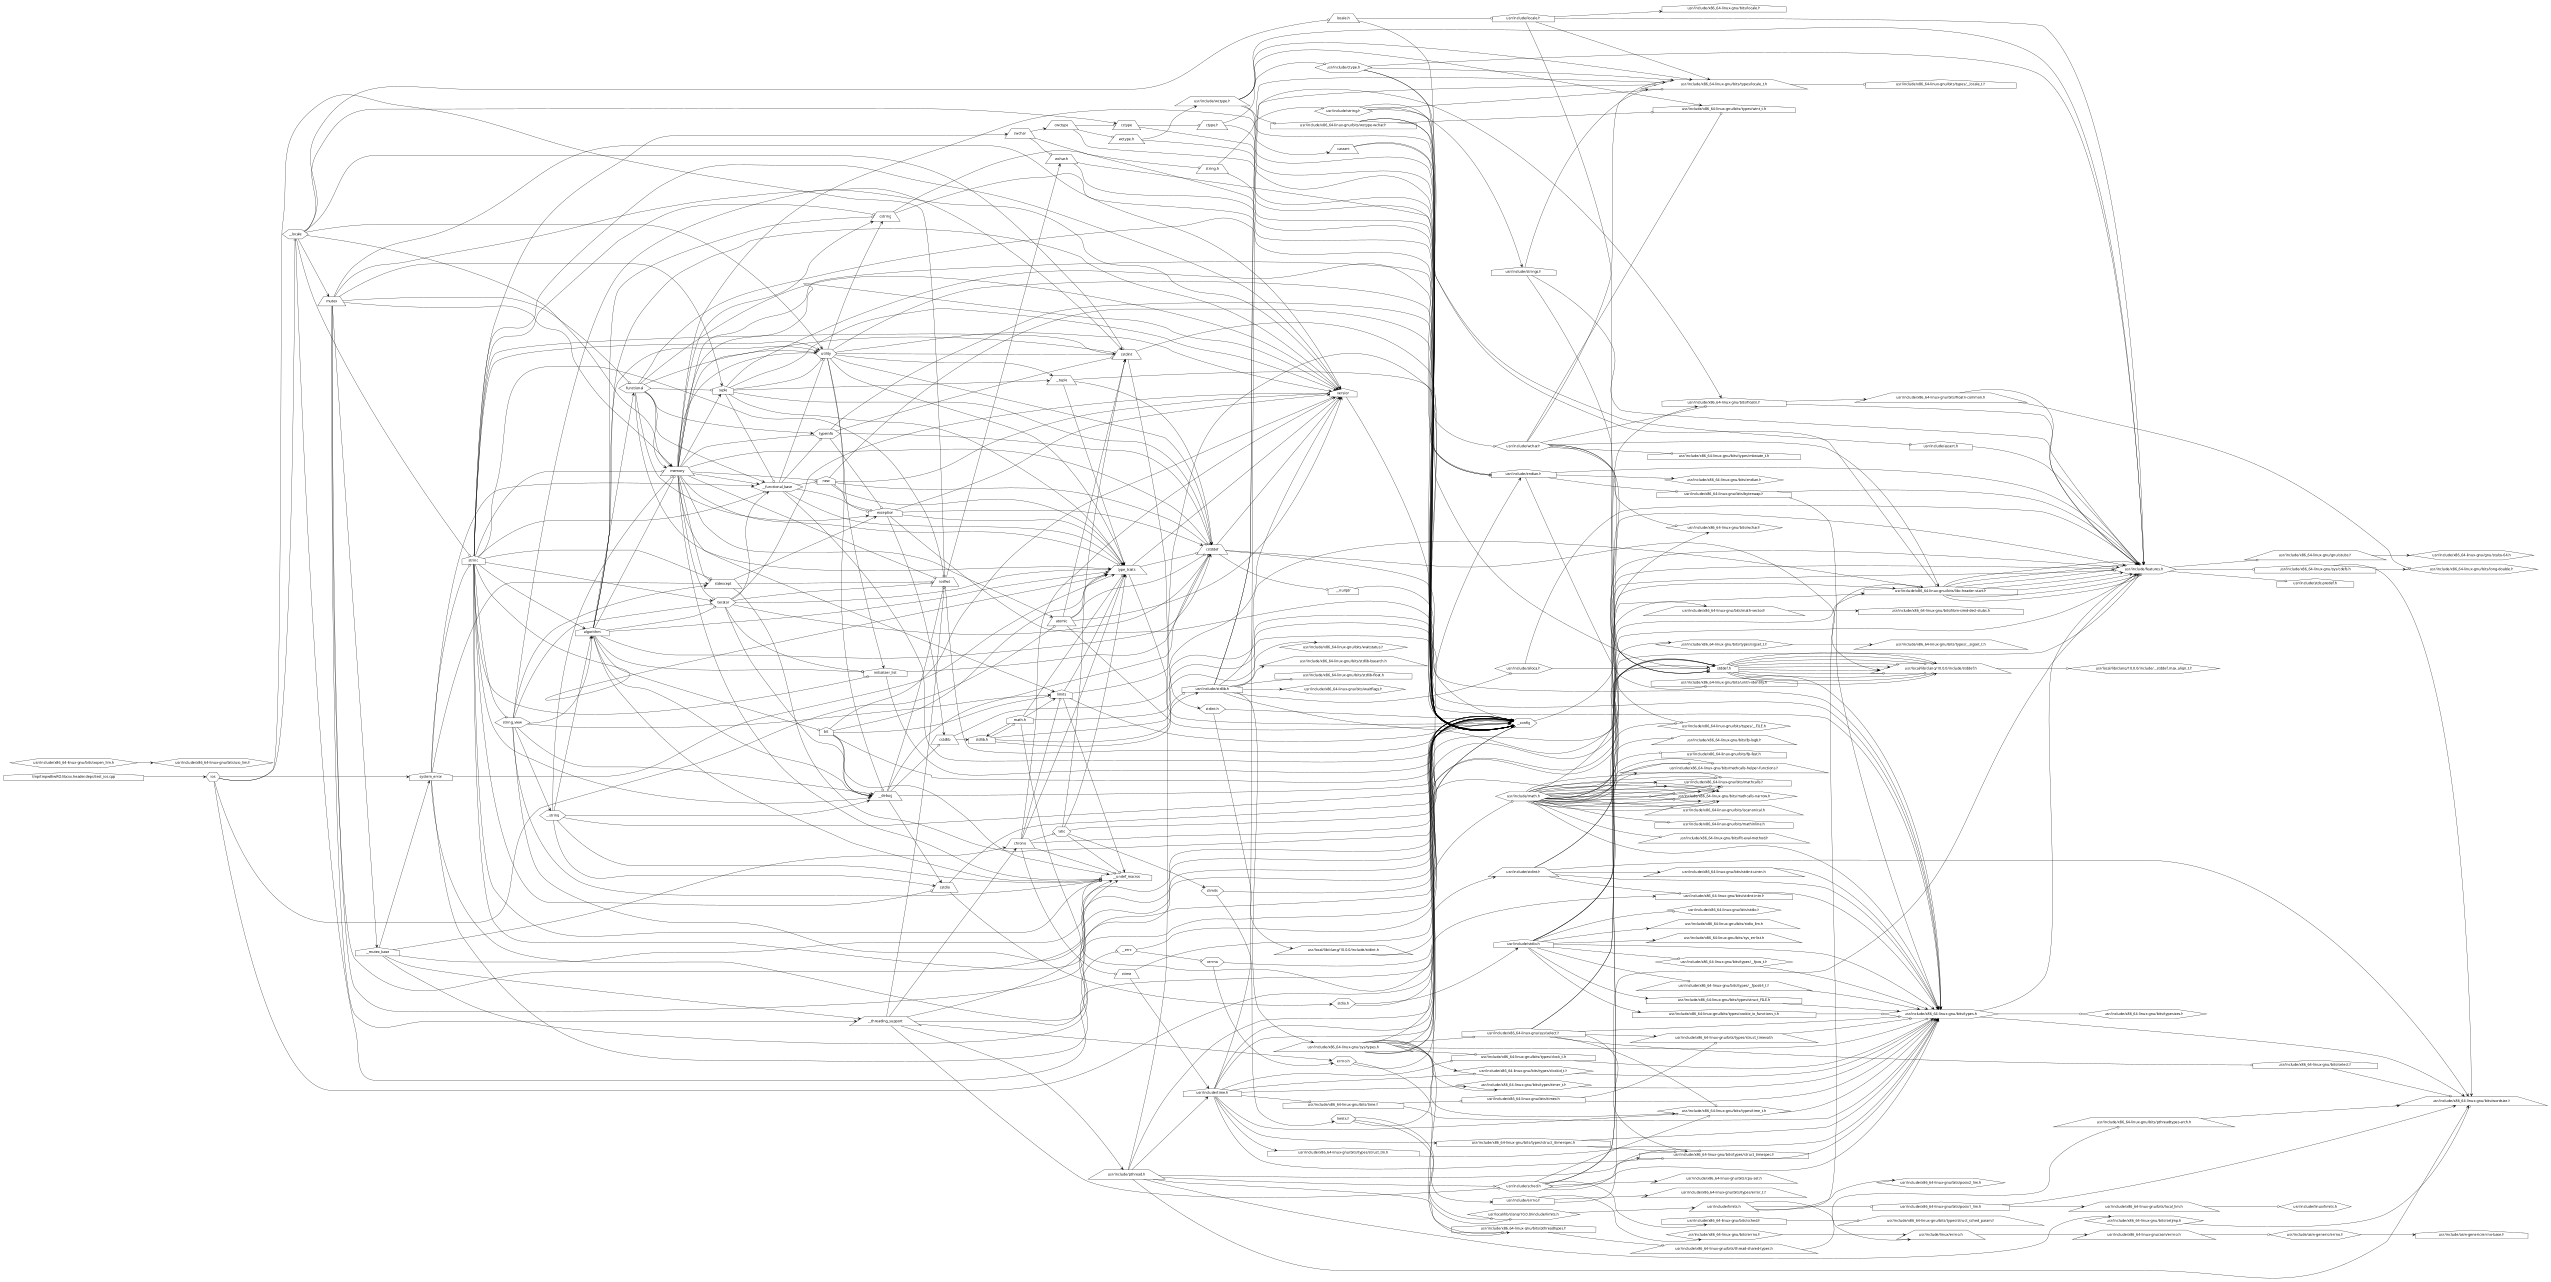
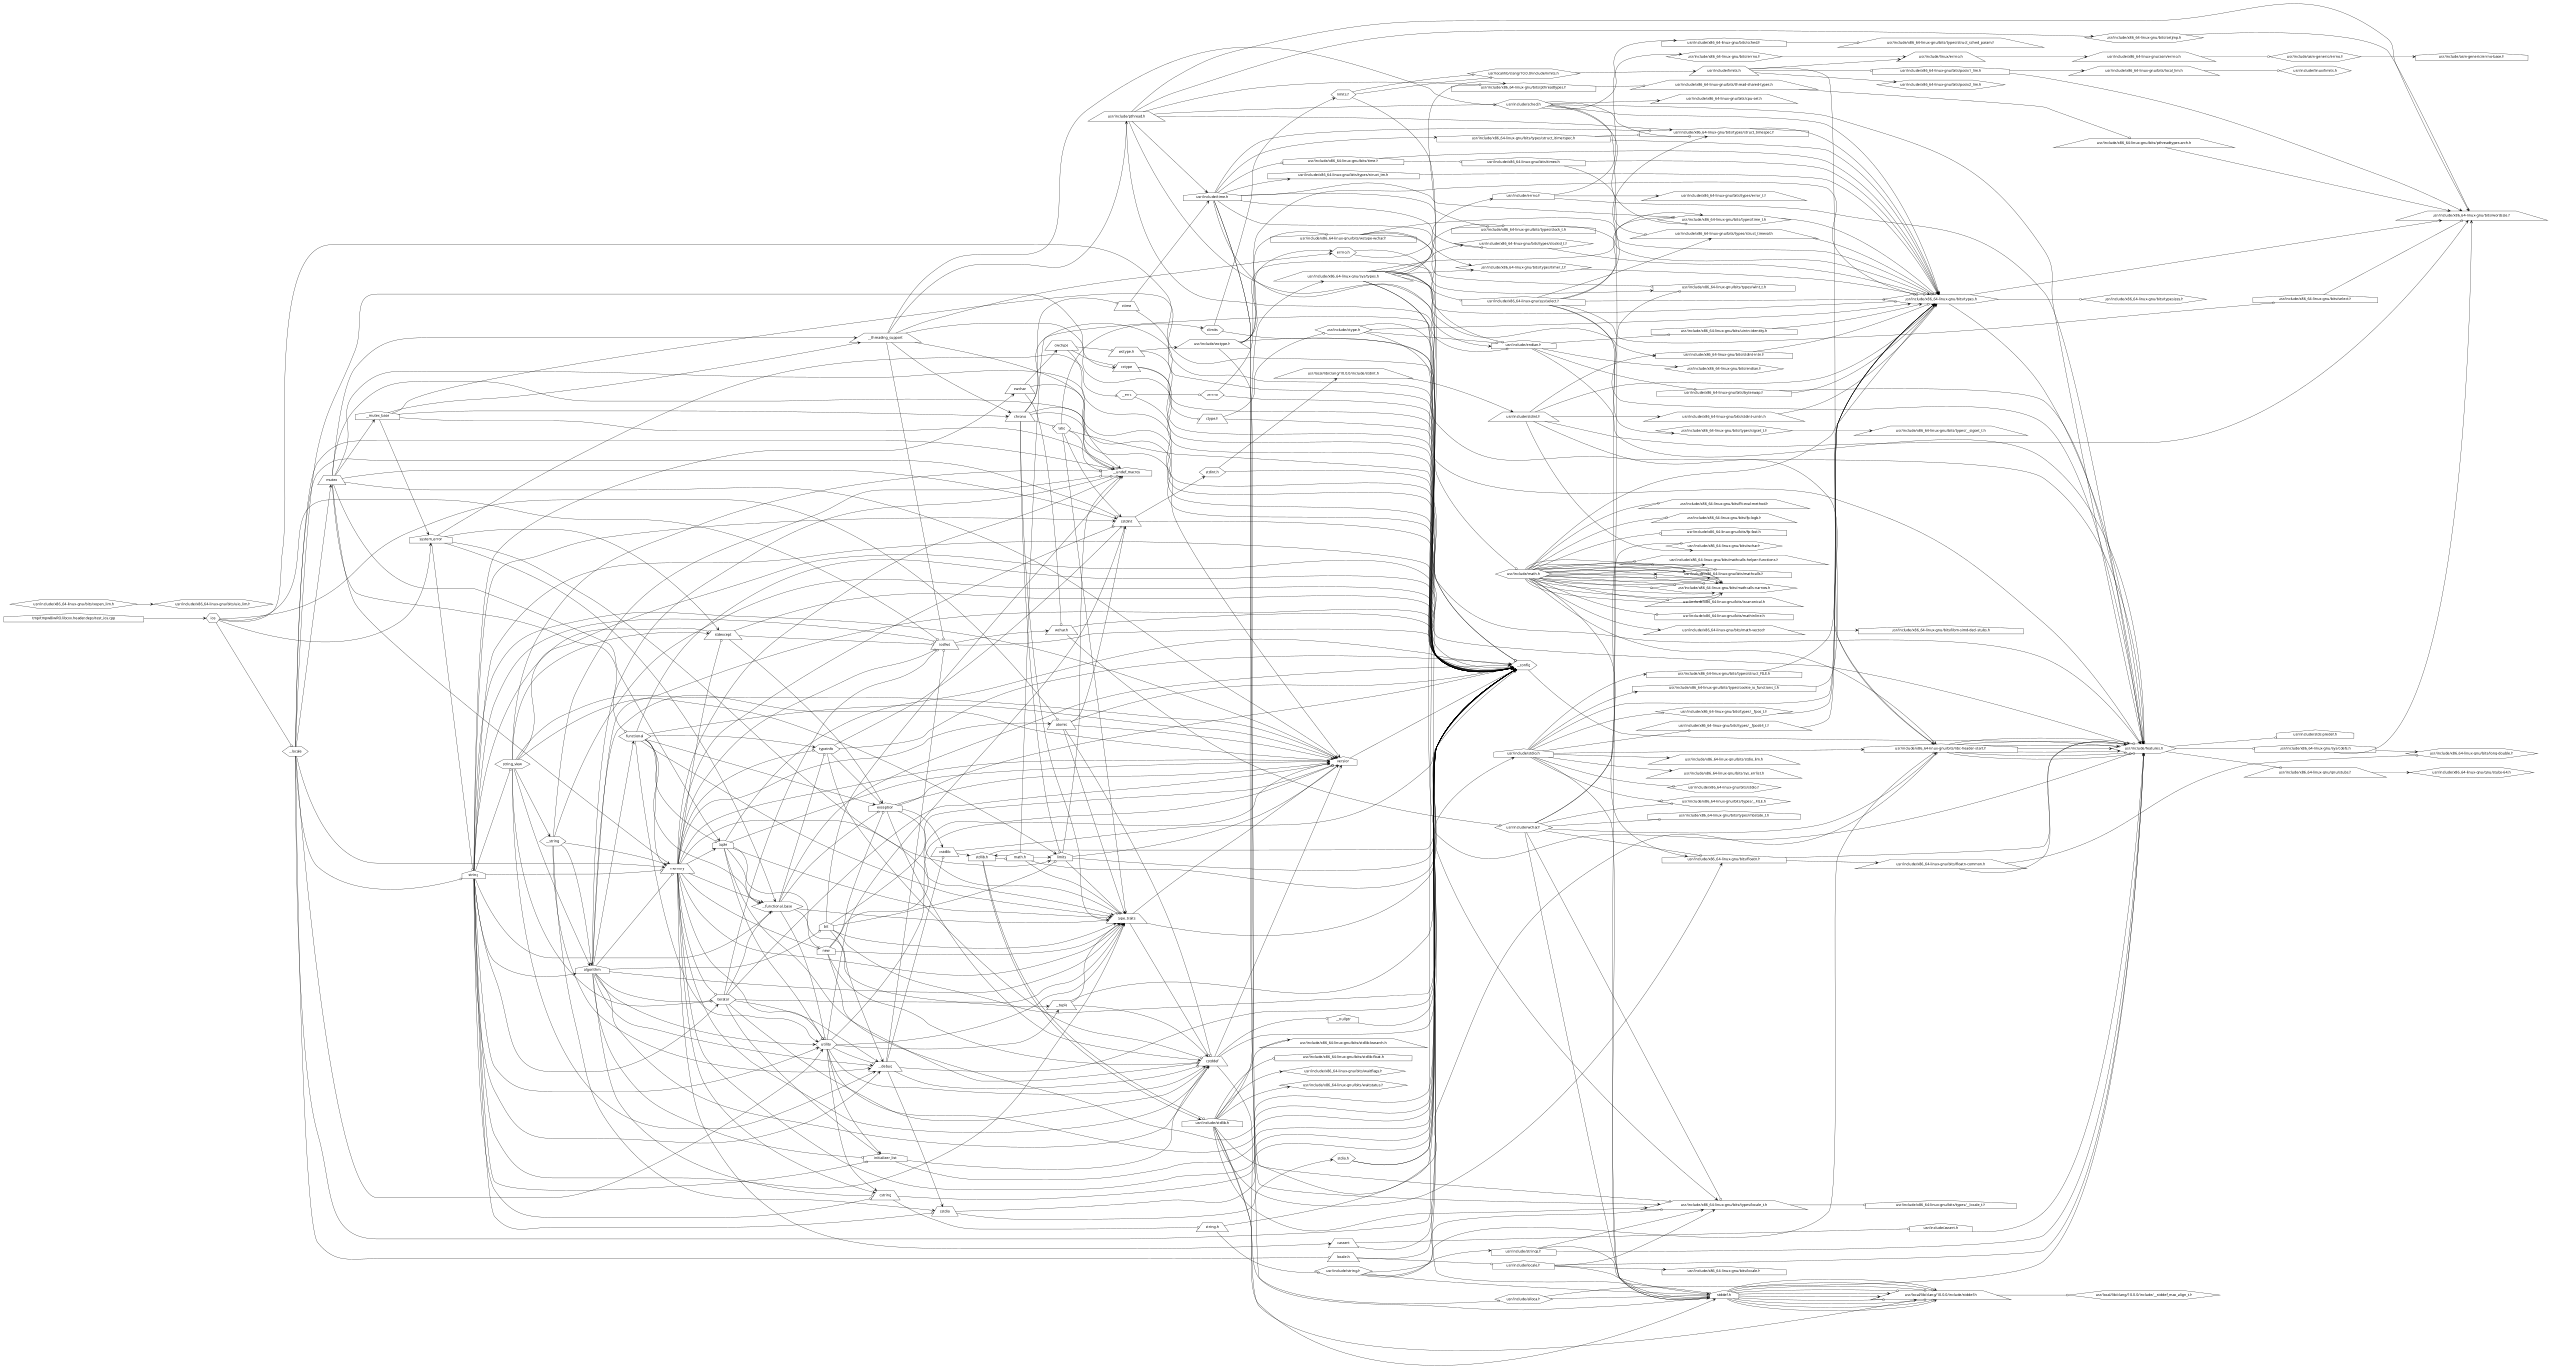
edge "string" -> "__undef_macros": now "__locale" -> "__undef_macros"
edge "system_error" -> "__config": now "algorithm" -> "__config"
